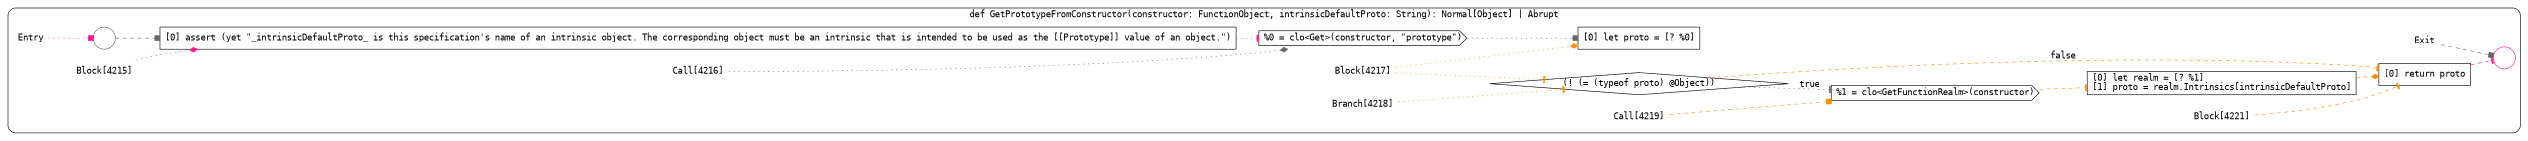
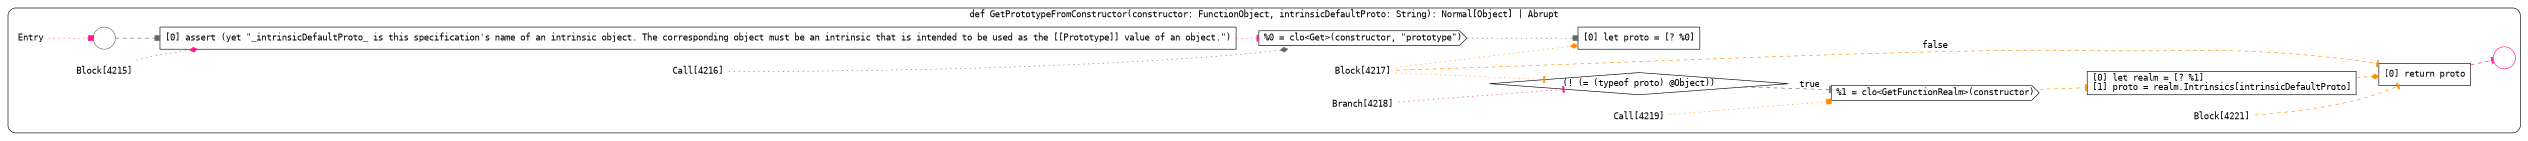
node "Exit": removed
edge "(! (= (typeof proto) @Object))" -> "[0] return proto": now "Block[4217]" -> "[0] return proto"
edge "(! (= (typeof proto) @Object))" -> "%1 = clo<GetFunctionRealm>(constructor)": style dotted -> dashed
edge "Branch[4218]" -> "(! (= (typeof proto) @Object))": color darkorange -> deeppink
edge "Call[4219]" -> "%1 = clo<GetFunctionRealm>(constructor)": style dashed -> dotted
